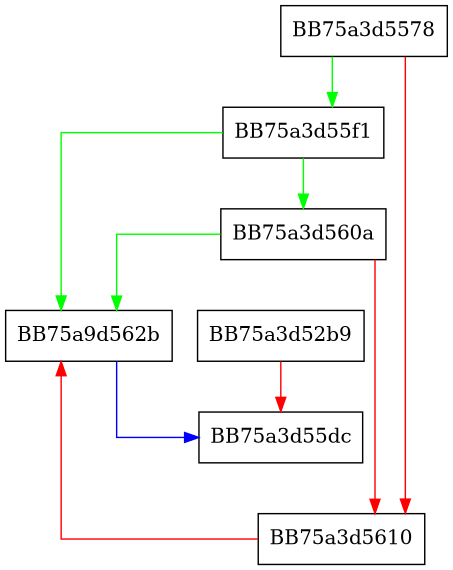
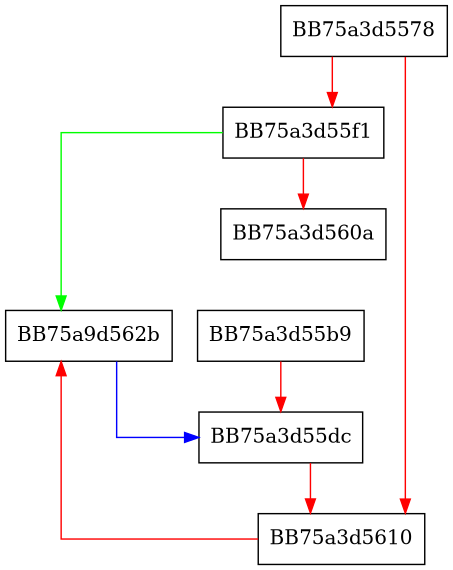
edge "BB75a3d5578" -> "BB75a3d55f1": color green -> red
edge "BB75a3d55f1" -> "BB75a3d560a": color green -> red
edge "BB75a3d560a" -> "BB75a9d562b": removed
node "BB75a3d52b9": label "BB75a3d52b9" -> "BB75a3d55b9"
edge "BB75a3d560a" -> "BB75a3d5610": now "BB75a3d55dc" -> "BB75a3d5610"
